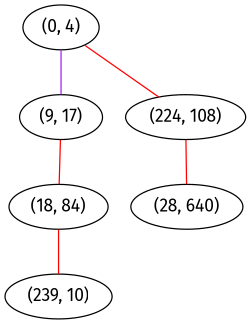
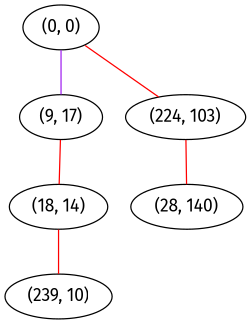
node "(0, 4)": label "(0, 4)" -> "(0, 0)"
node "(224, 108)": label "(224, 108)" -> "(224, 103)"
node "(18, 84)": label "(18, 84)" -> "(18, 14)"
node "(28, 640)": label "(28, 640)" -> "(28, 140)"
